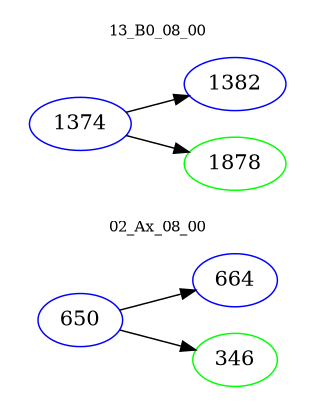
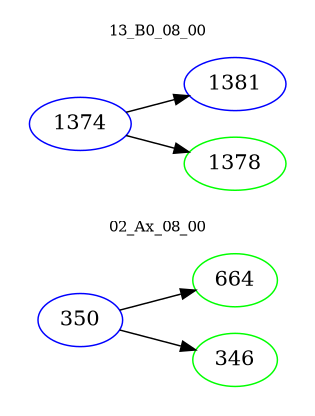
node "1382": label "1382" -> "1381"
node "1878": label "1878" -> "1378"
node "664": color blue -> green
node "650": label "650" -> "350"
